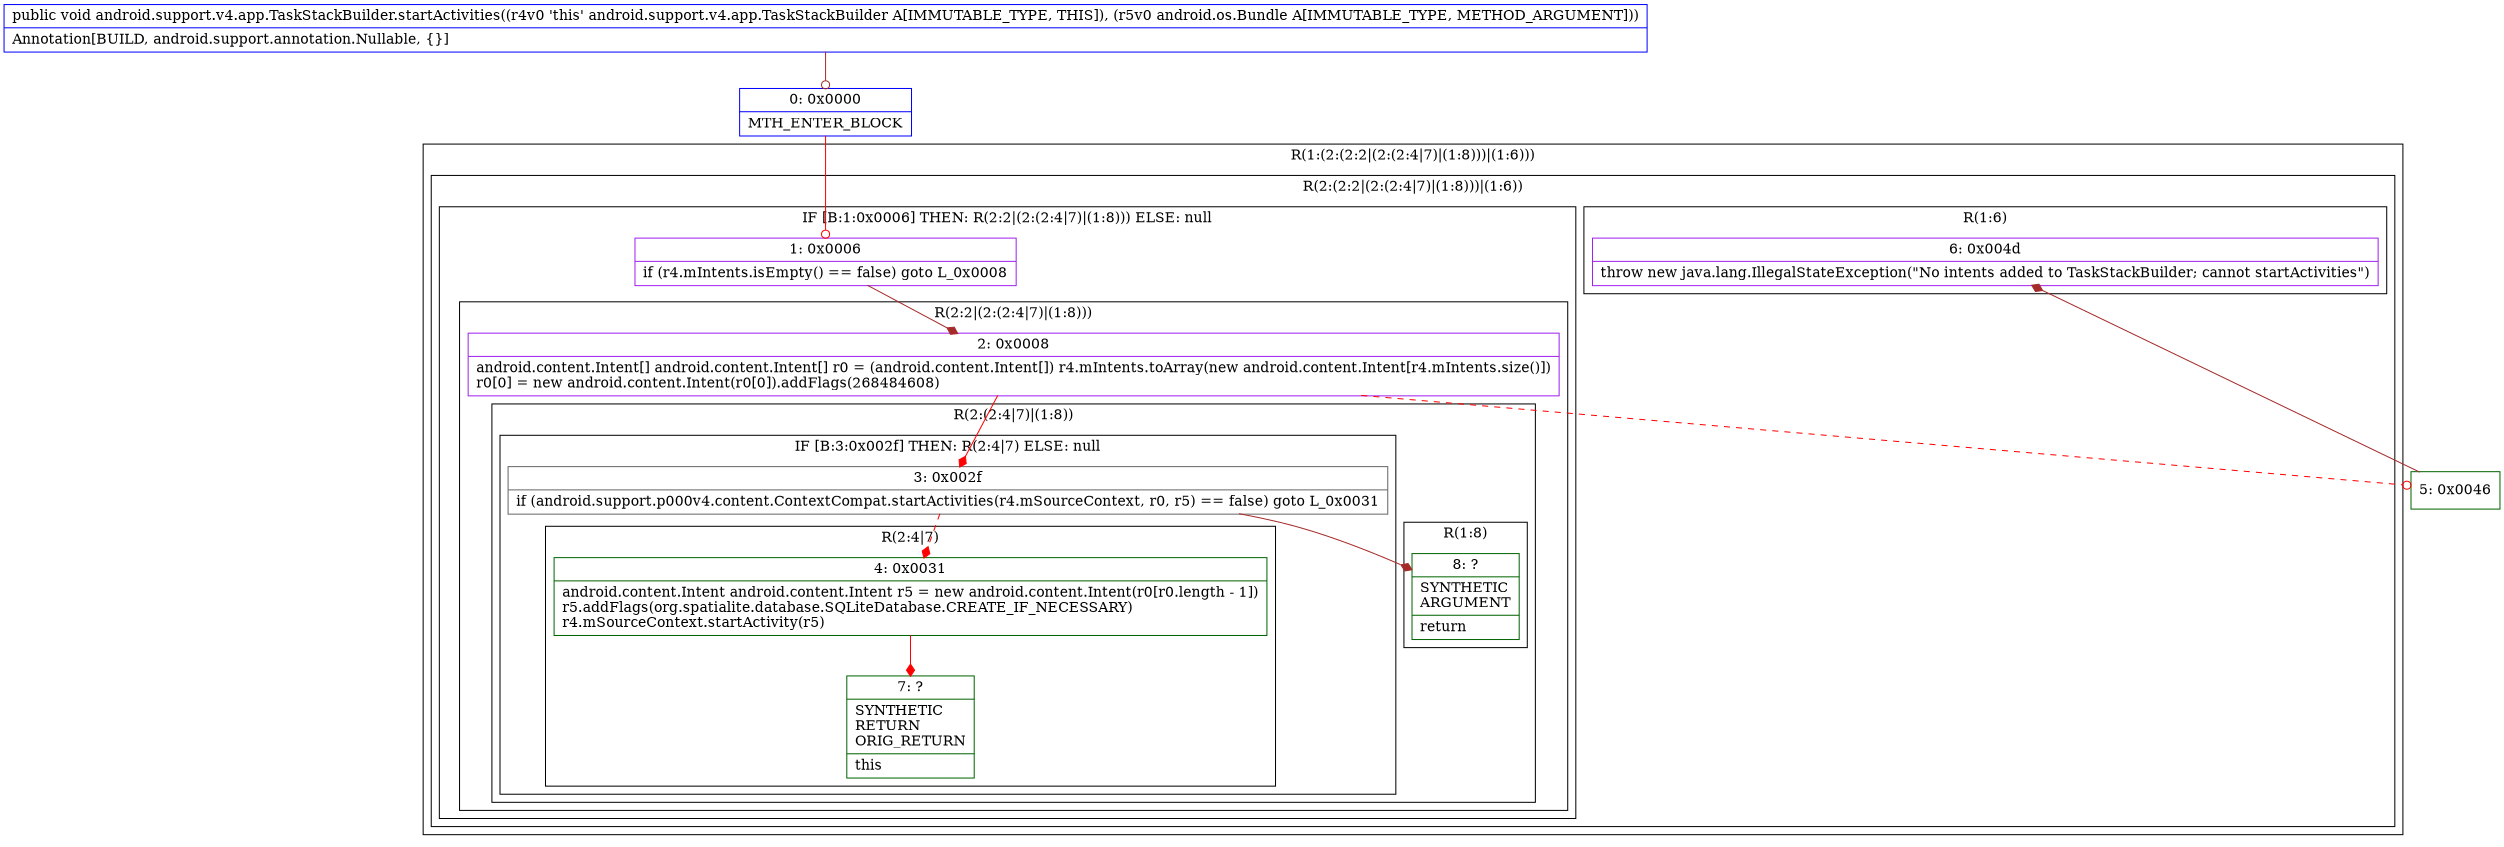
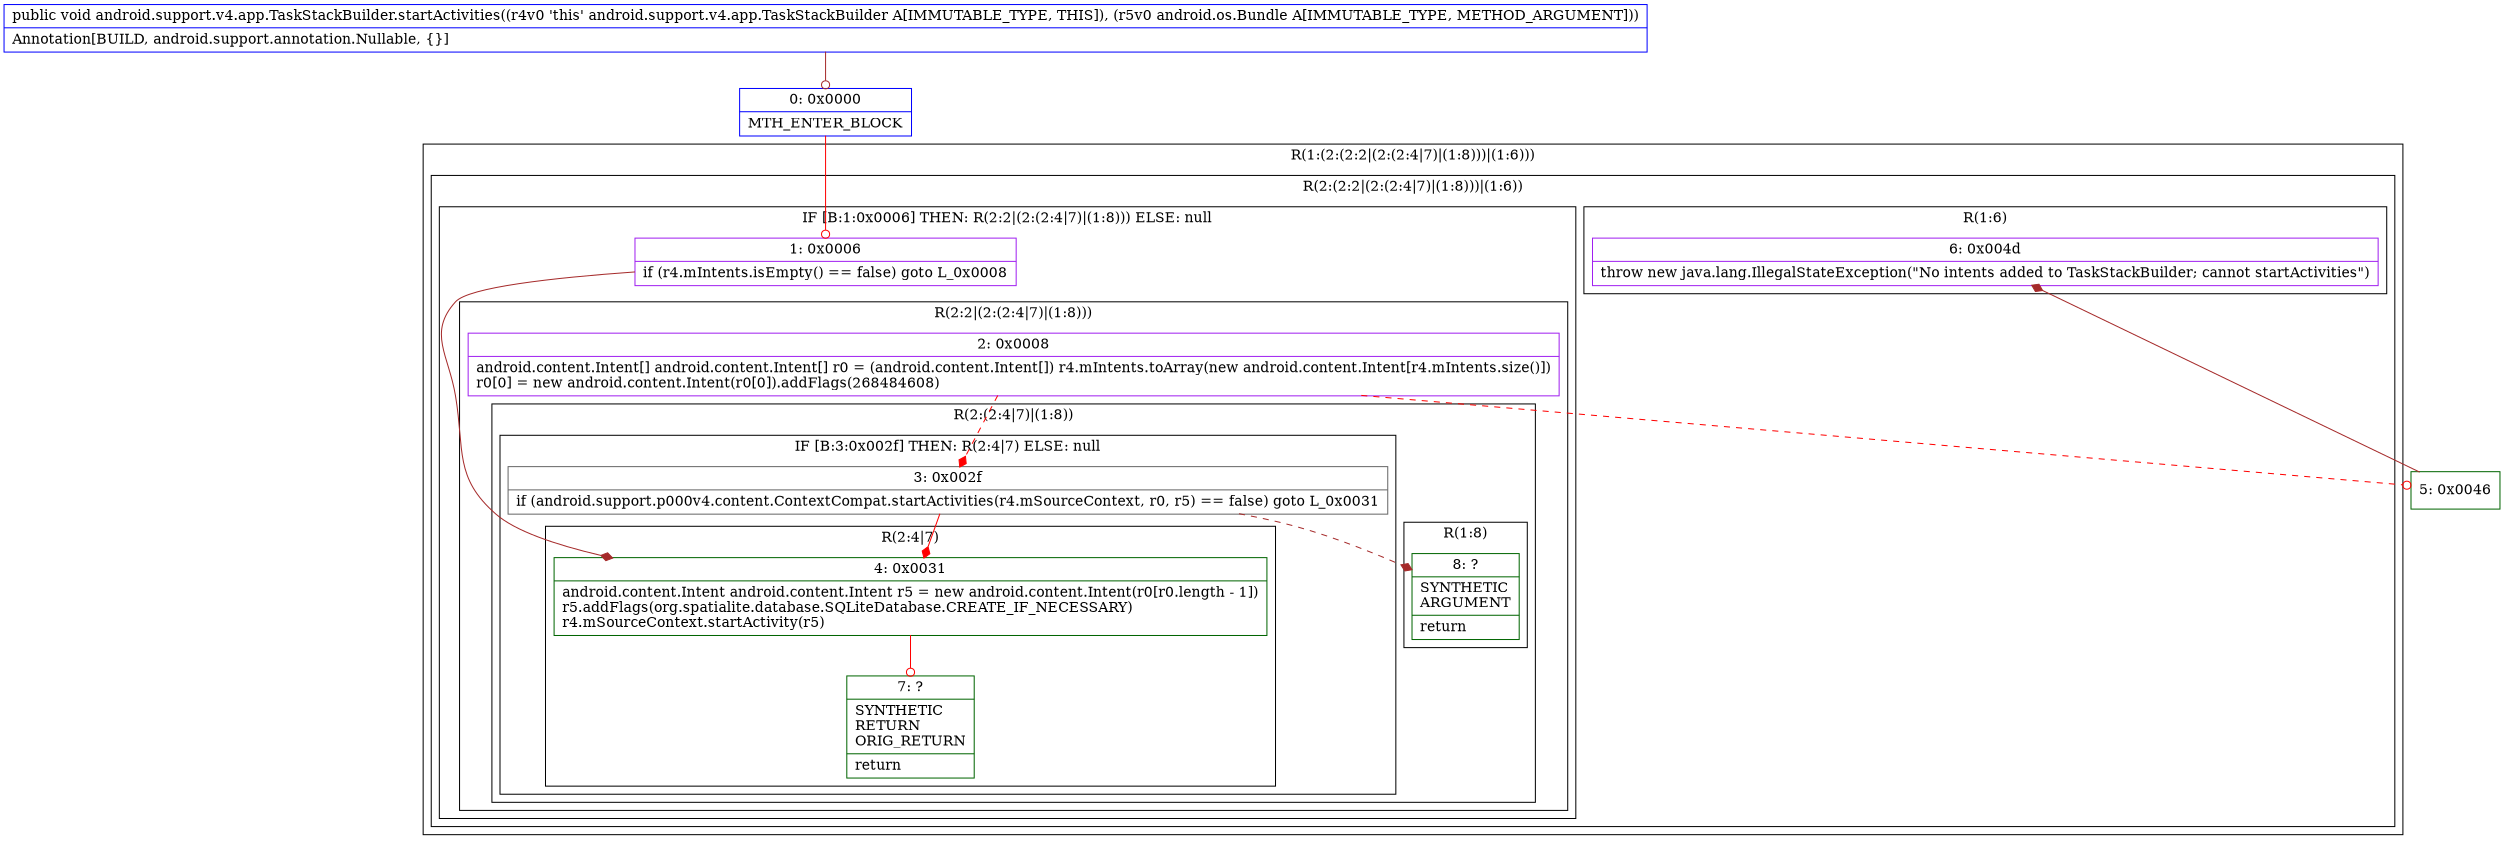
edge "1: 0x0006" -> "2: 0x0008": now "1: 0x0006" -> "4: 0x0031"
edge "2: 0x0008" -> "3: 0x002f": style solid -> dashed
edge "3: 0x002f" -> "4: 0x0031": style dashed -> solid
edge "3: 0x002f" -> "8: ?": style solid -> dashed
edge "4: 0x0031" -> "7: ?": arrowhead diamond -> odot
node "7: ?": text "this" -> "return"
